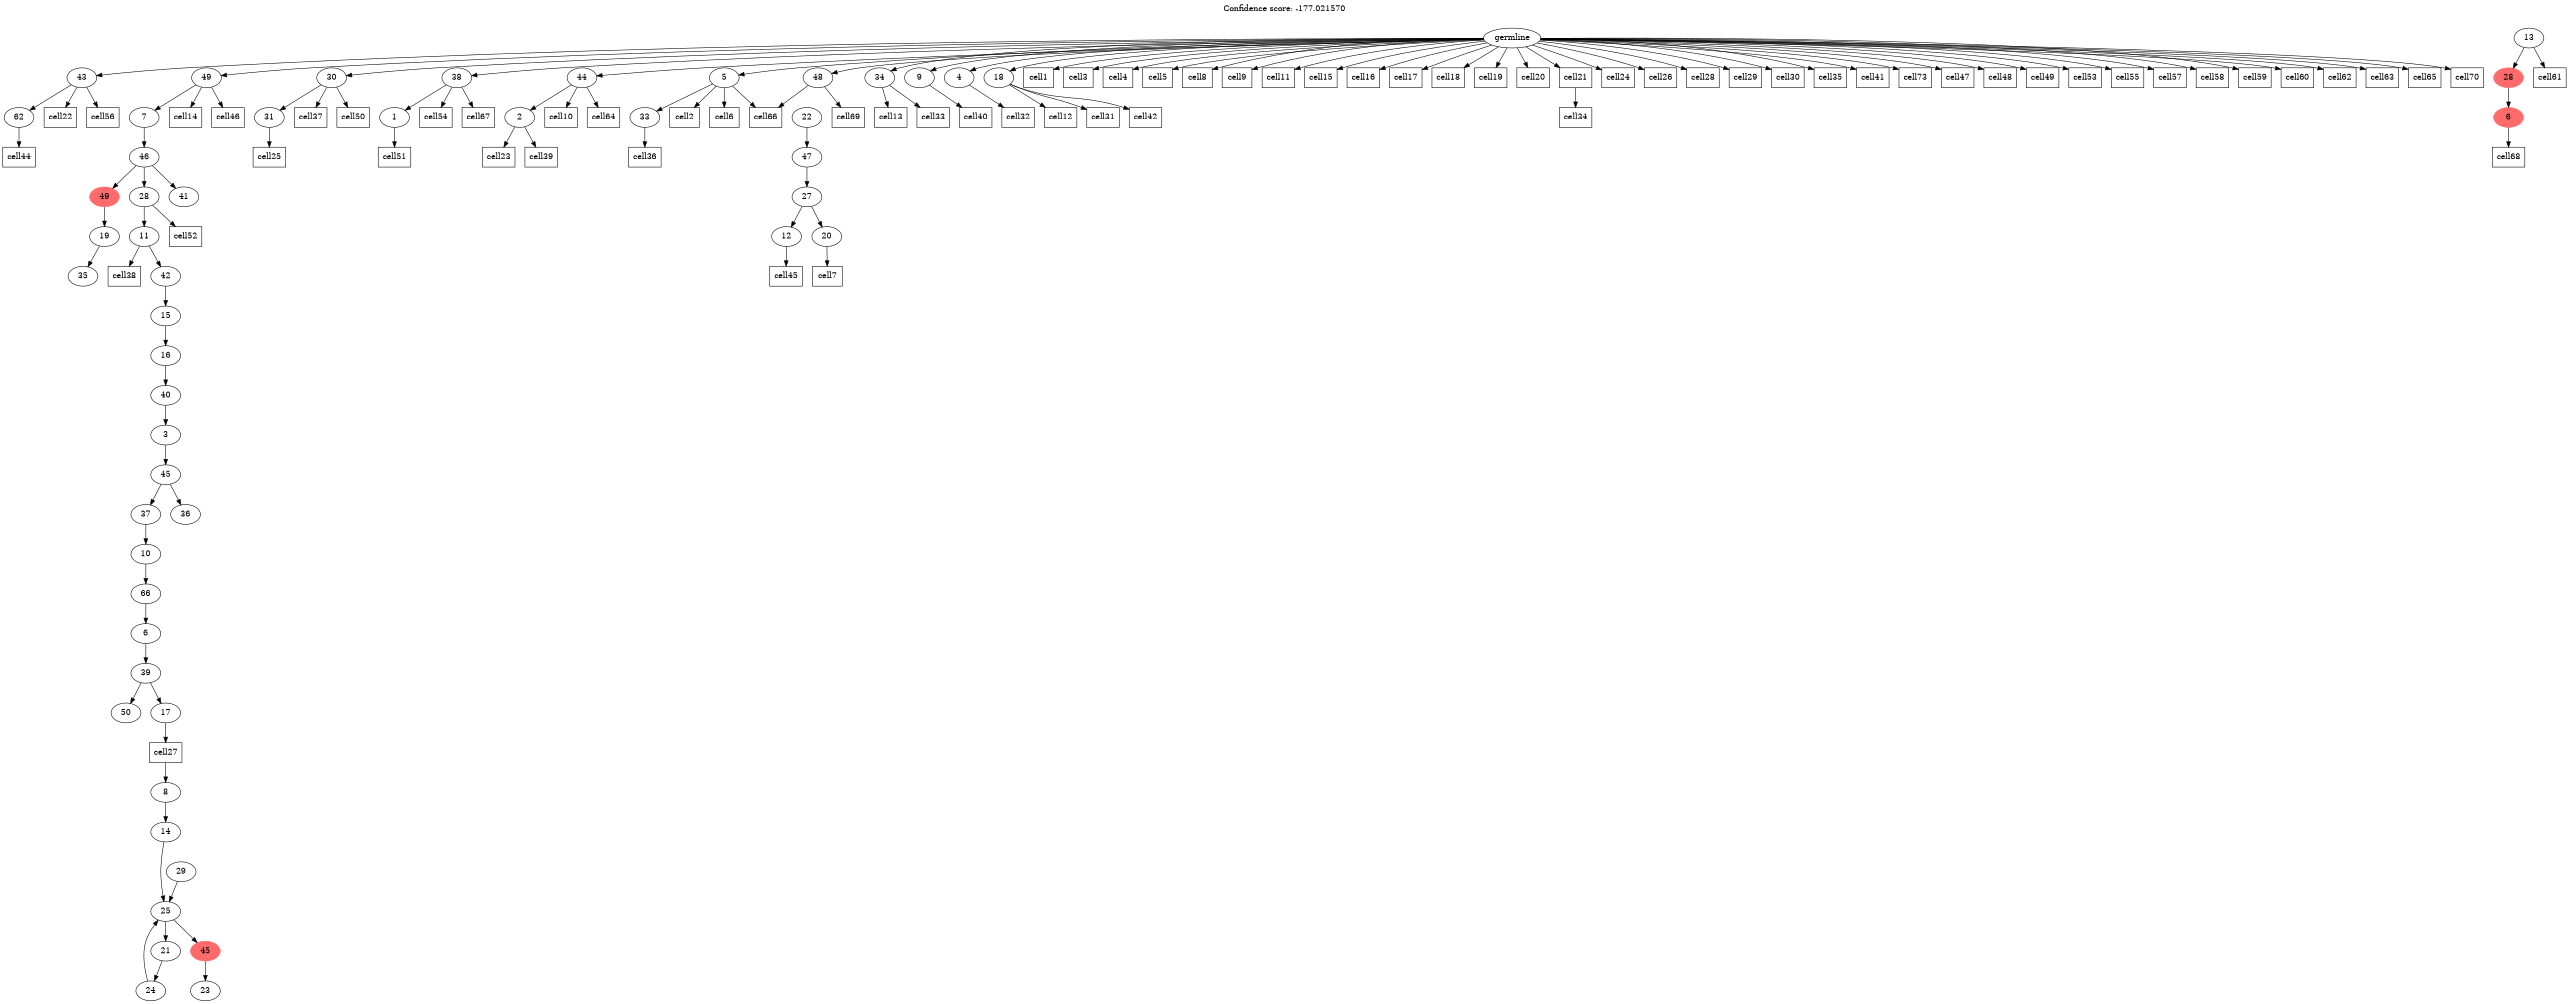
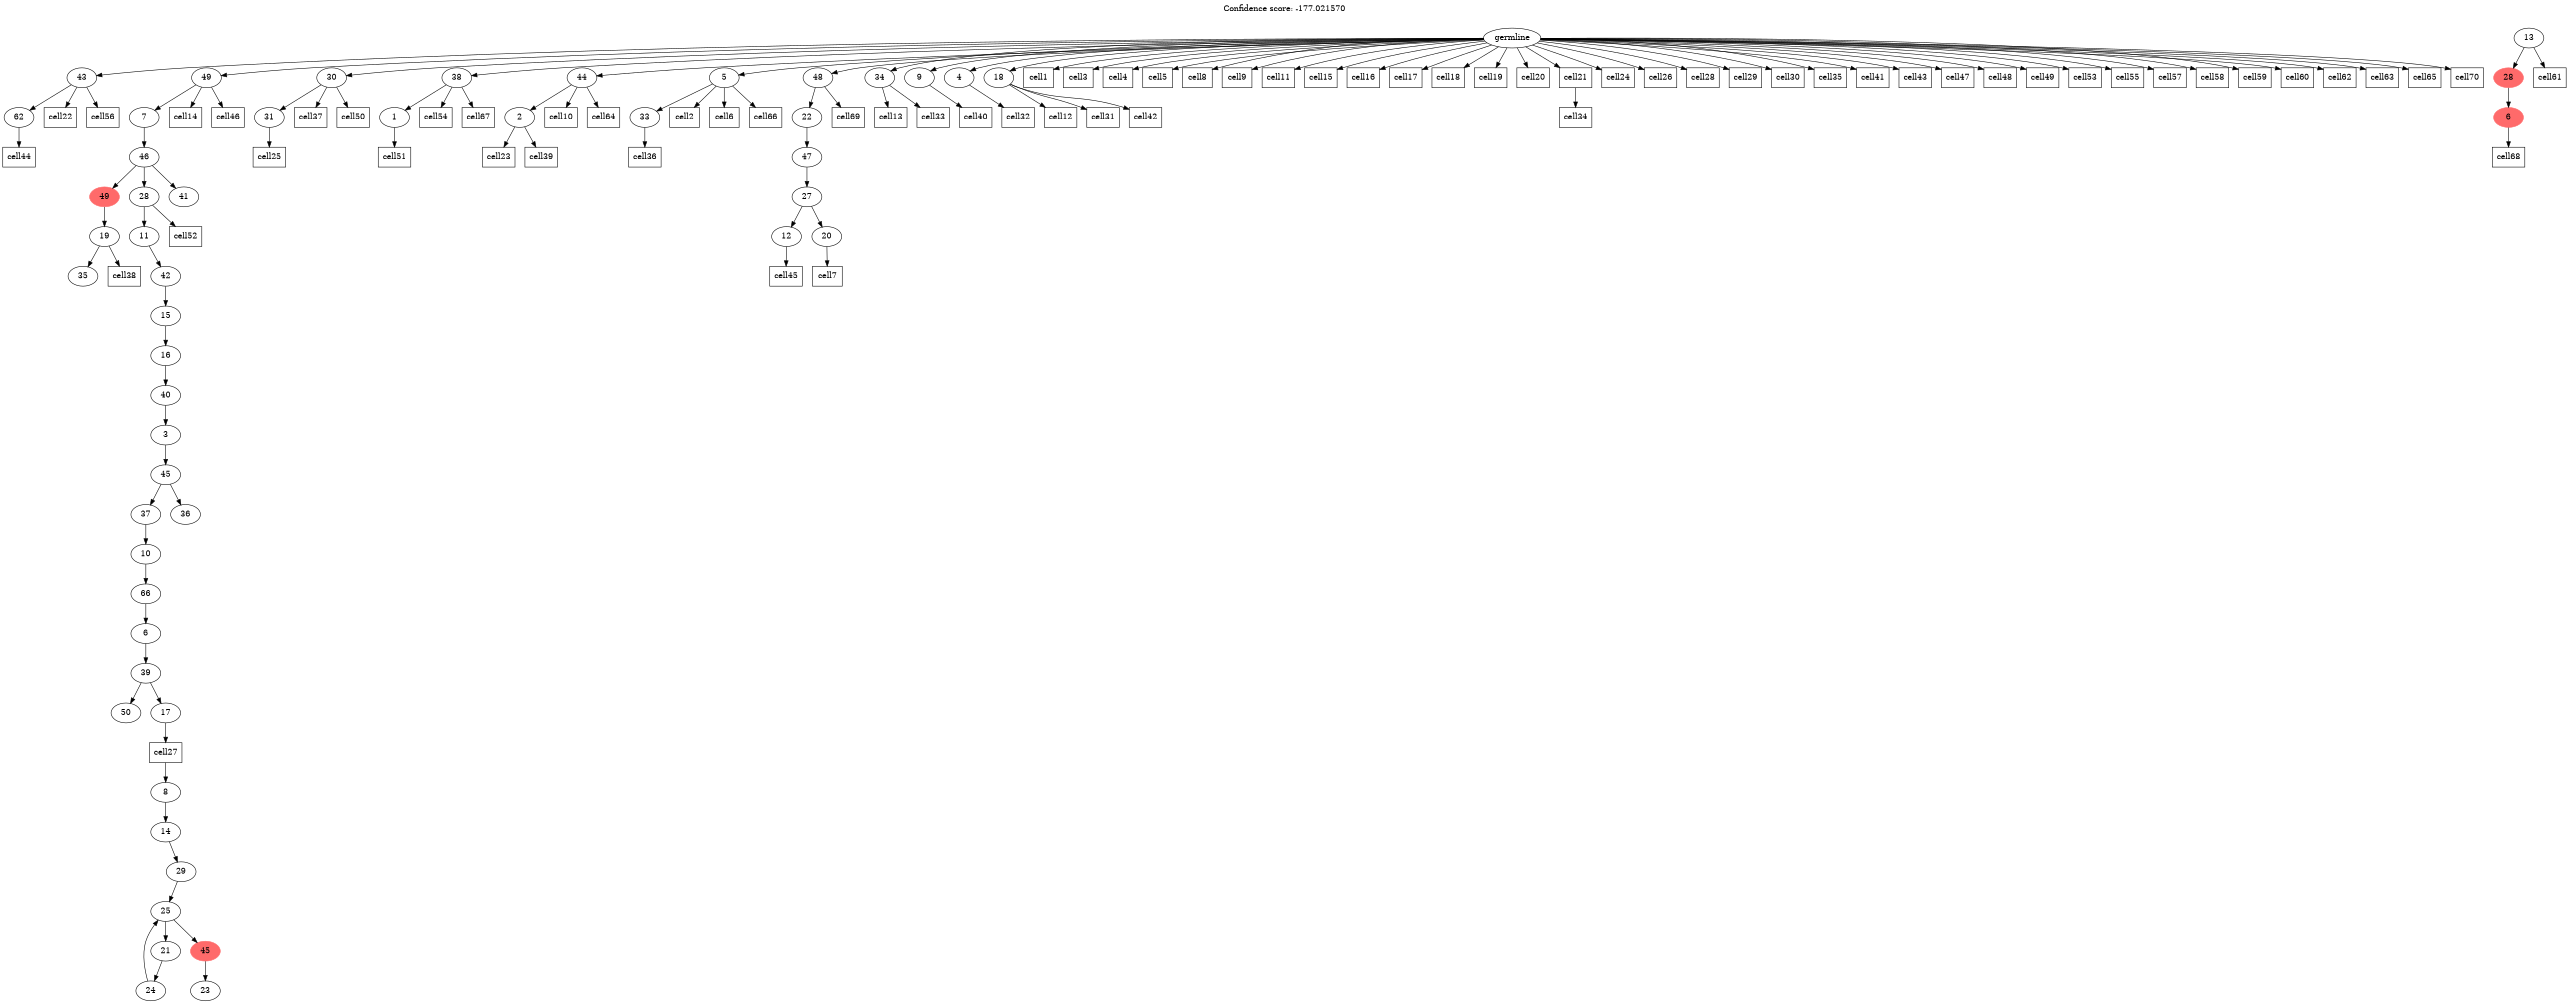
node "cell73": label "cell73" -> "cell43"
edge "48" -> "cell66": now "48" -> "22"
edge "11" -> "cell38": now "19" -> "cell38"
edge "14" -> "25": now "14" -> "29"
